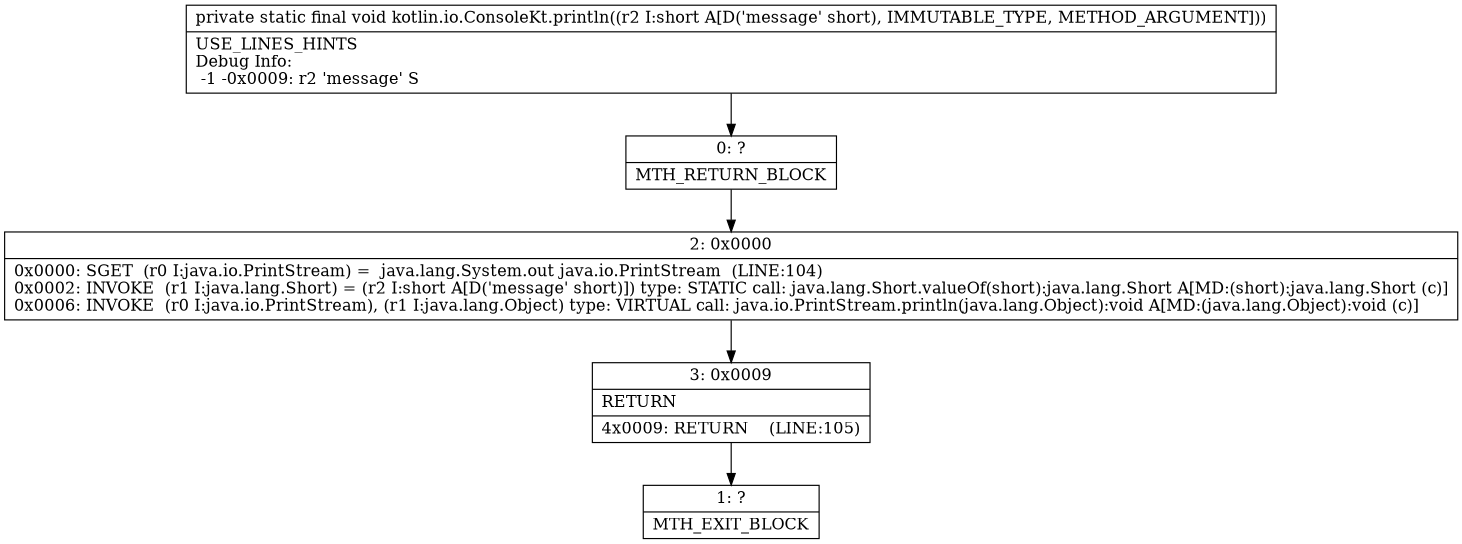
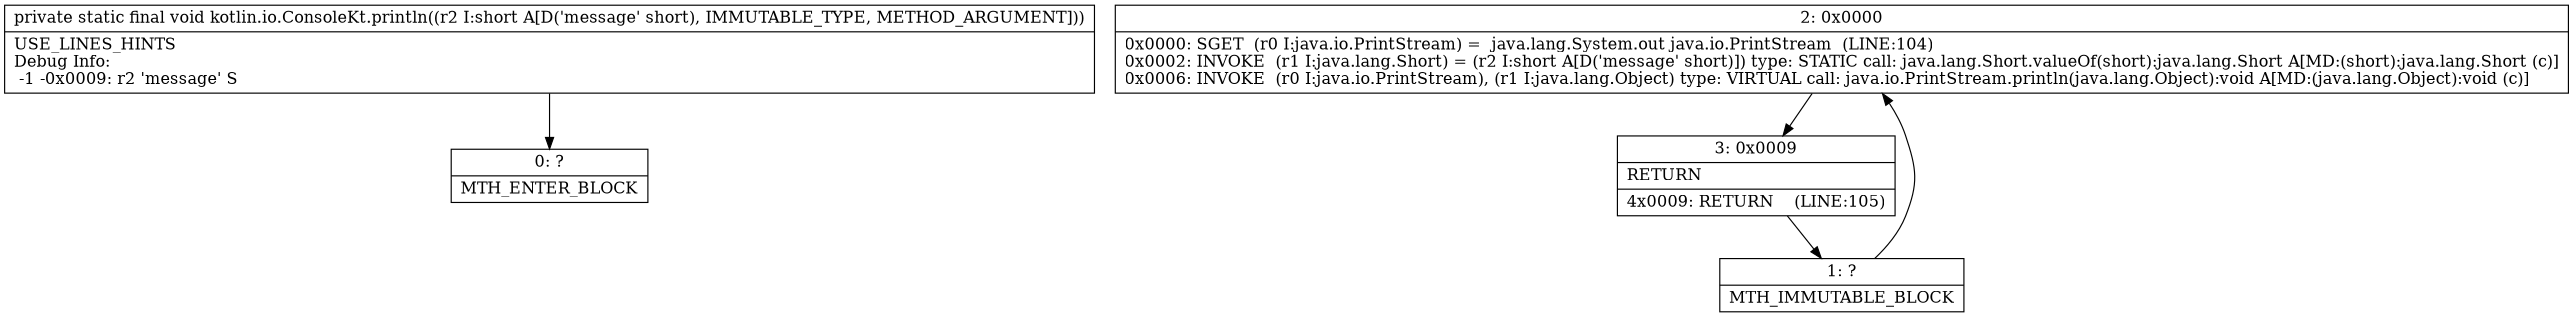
node "0: ?": text "MTH_RETURN_BLOCK" -> "MTH_ENTER_BLOCK"
edge "0: ?" -> "2: 0x0000": now "1: ?" -> "2: 0x0000"
node "1: ?": text "MTH_EXIT_BLOCK" -> "MTH_IMMUTABLE_BLOCK"
